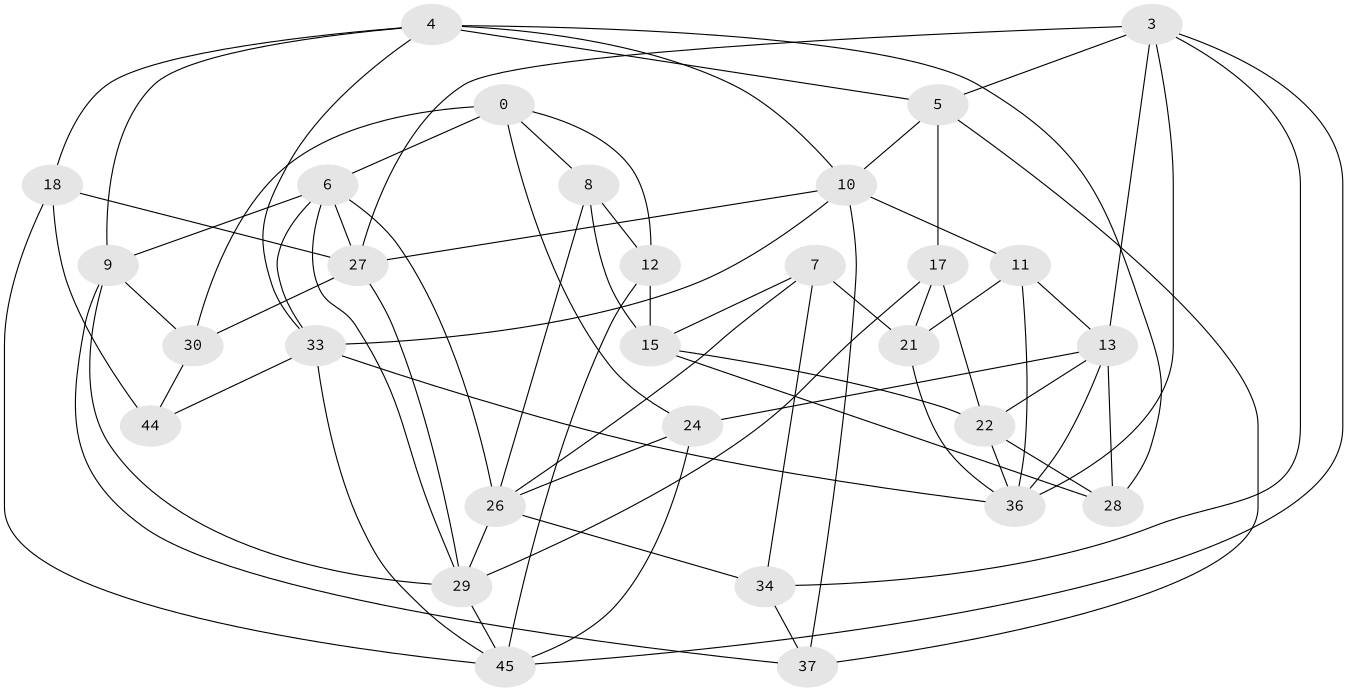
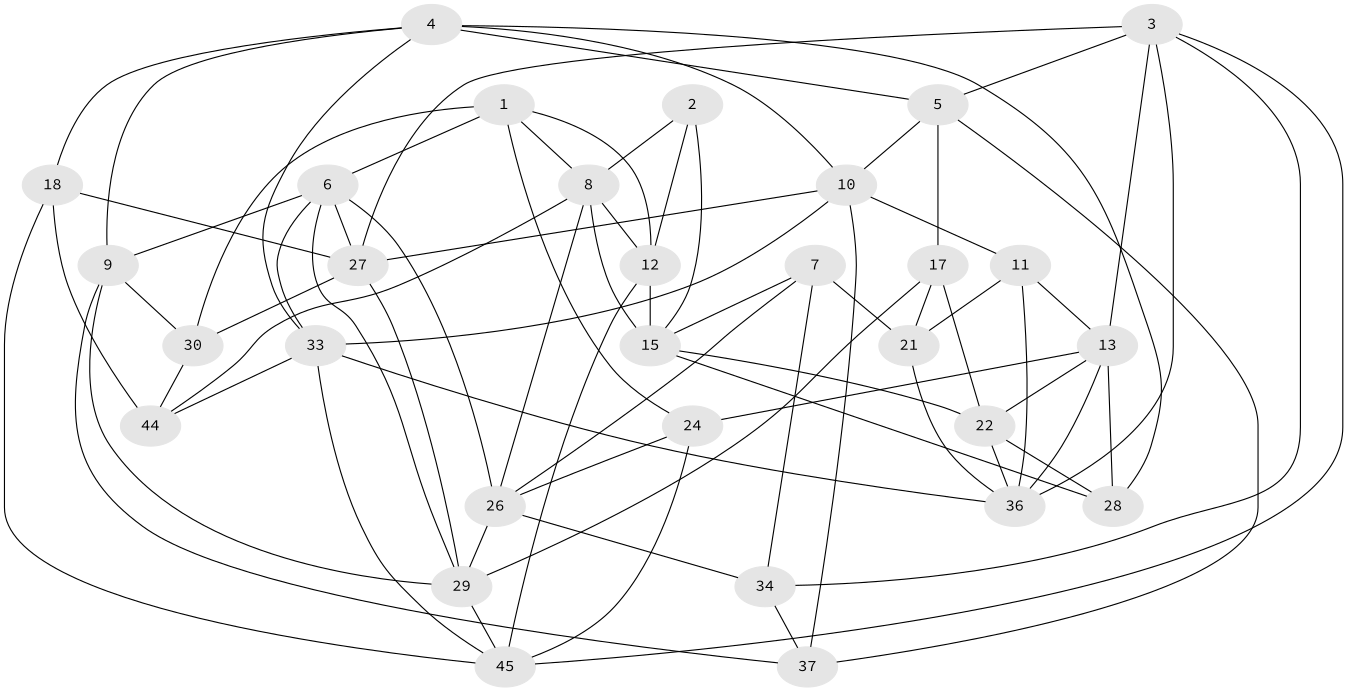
node "0": label "0" -> "1"
node "2": added
edge "8" -- "44": added
